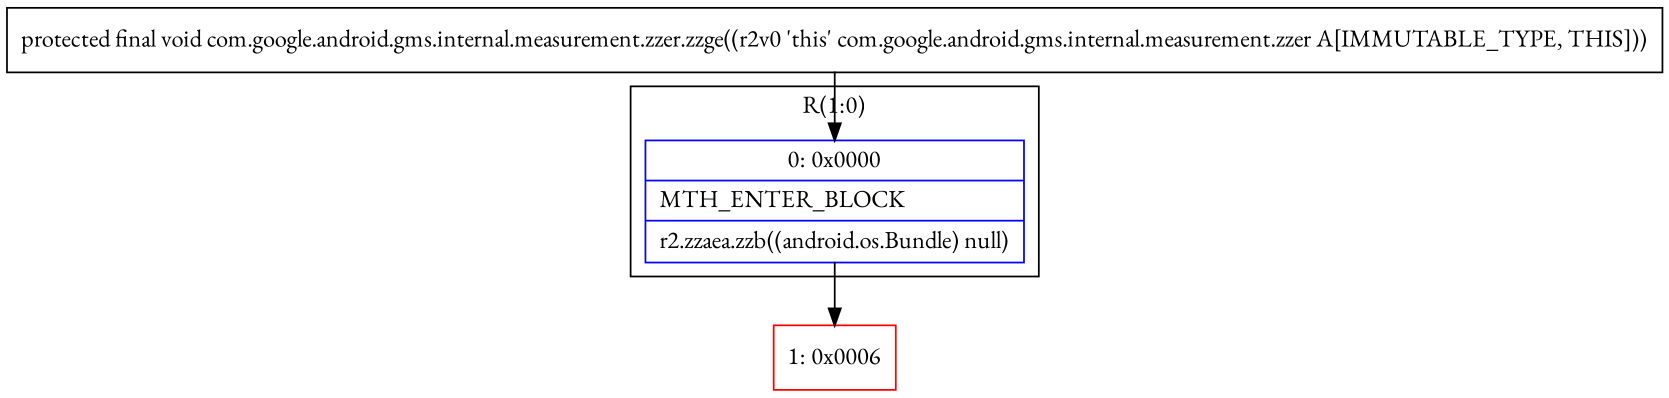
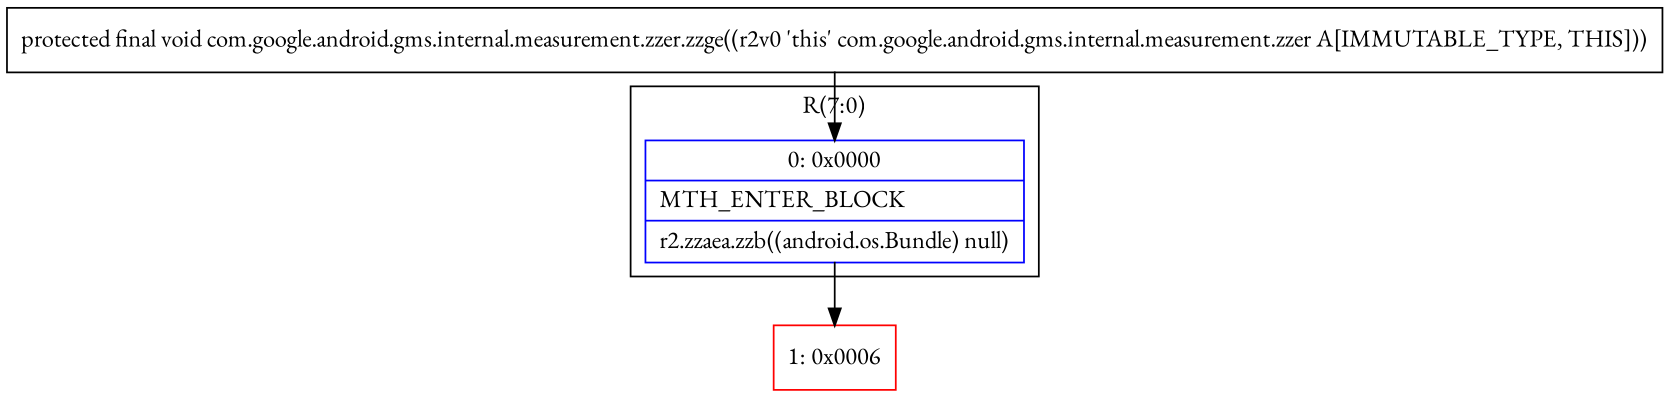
cluster "R(1:0)": label "R(1:0)" -> "R(7:0)"
